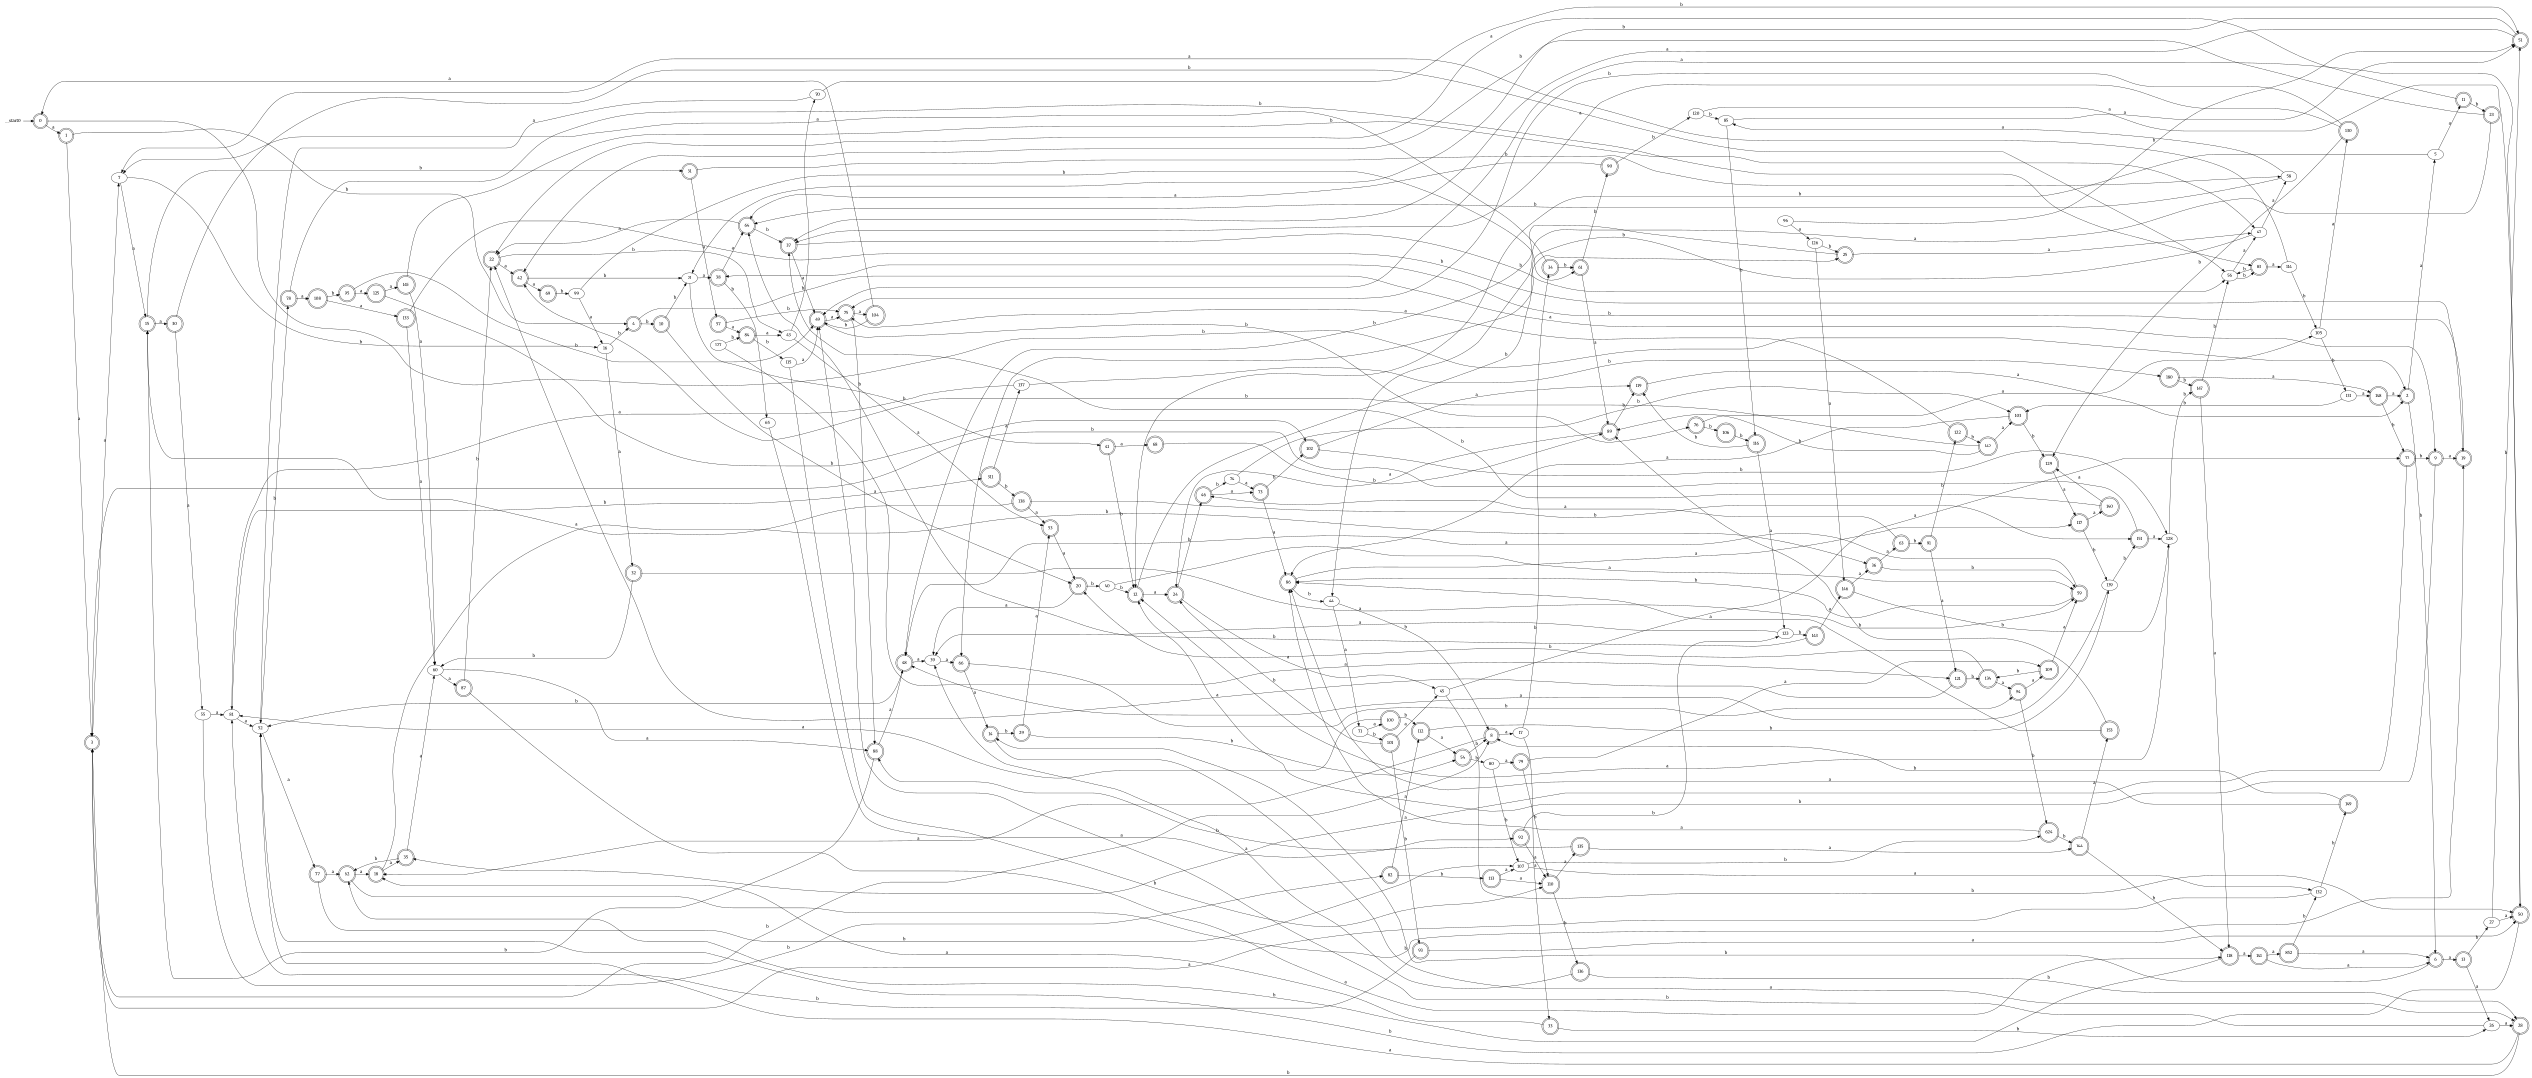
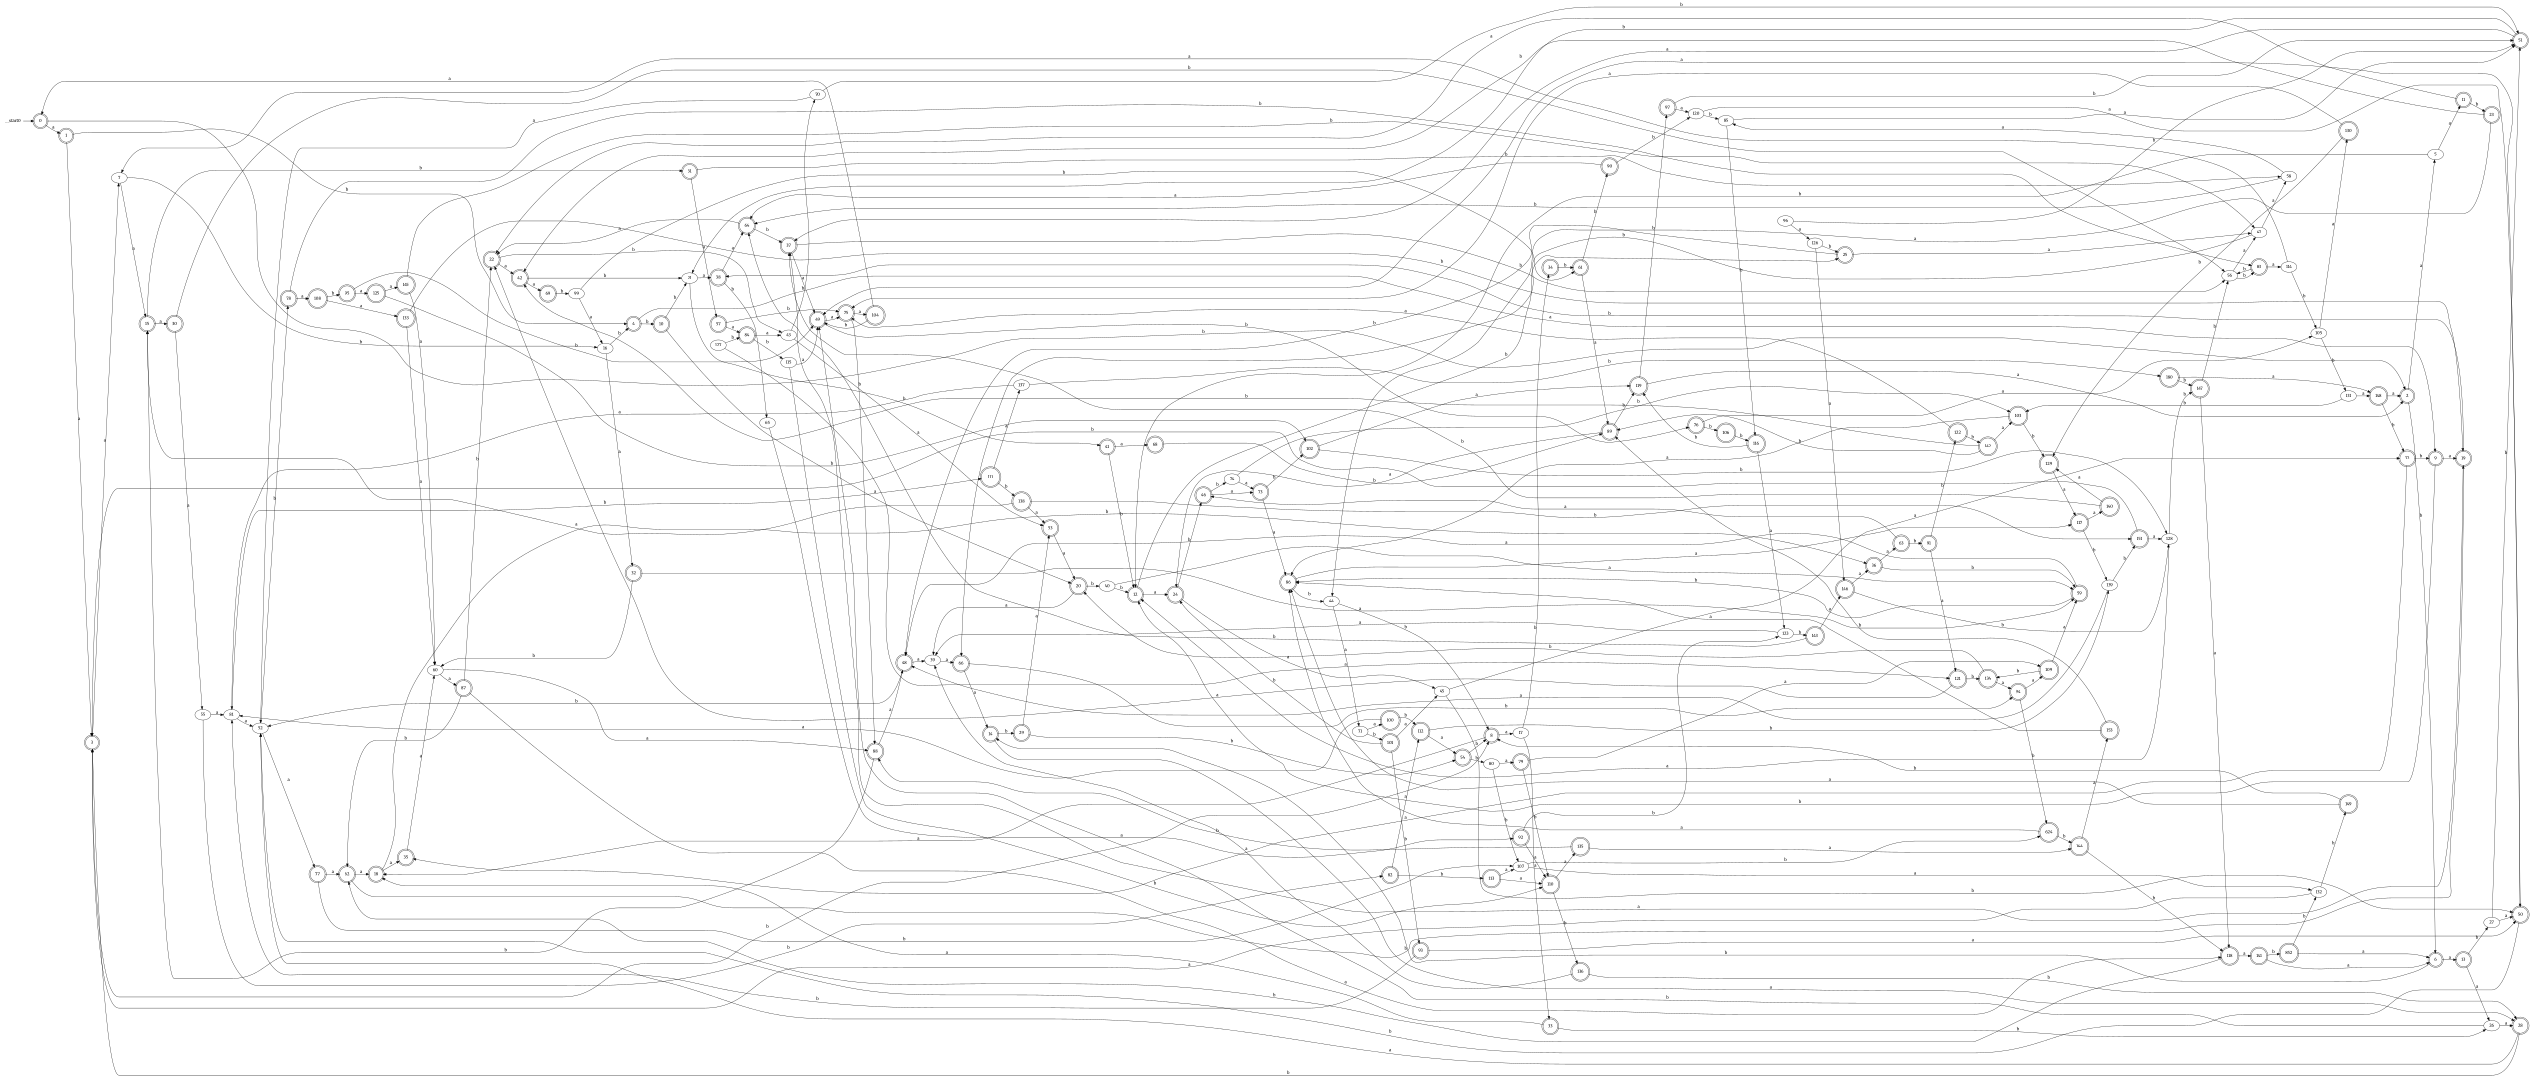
edge "130" -> "75": label "b" -> "a"
node "97": added
edge "34" -> "7": removed, label "a"
edge "130" -> "37": now "19" -> "37"
node "311": label "311" -> "111"
edge "35" -> "62": now "87" -> "62"
edge "141" -> "852": label "a" -> "b"
